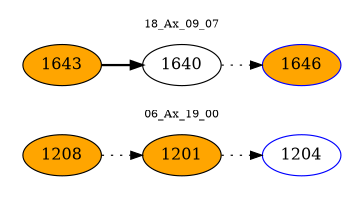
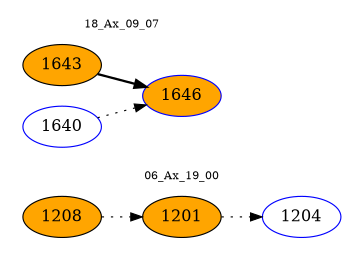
edge "1643" -> "1640": now "1643" -> "1646"
node "1640": color black -> blue
